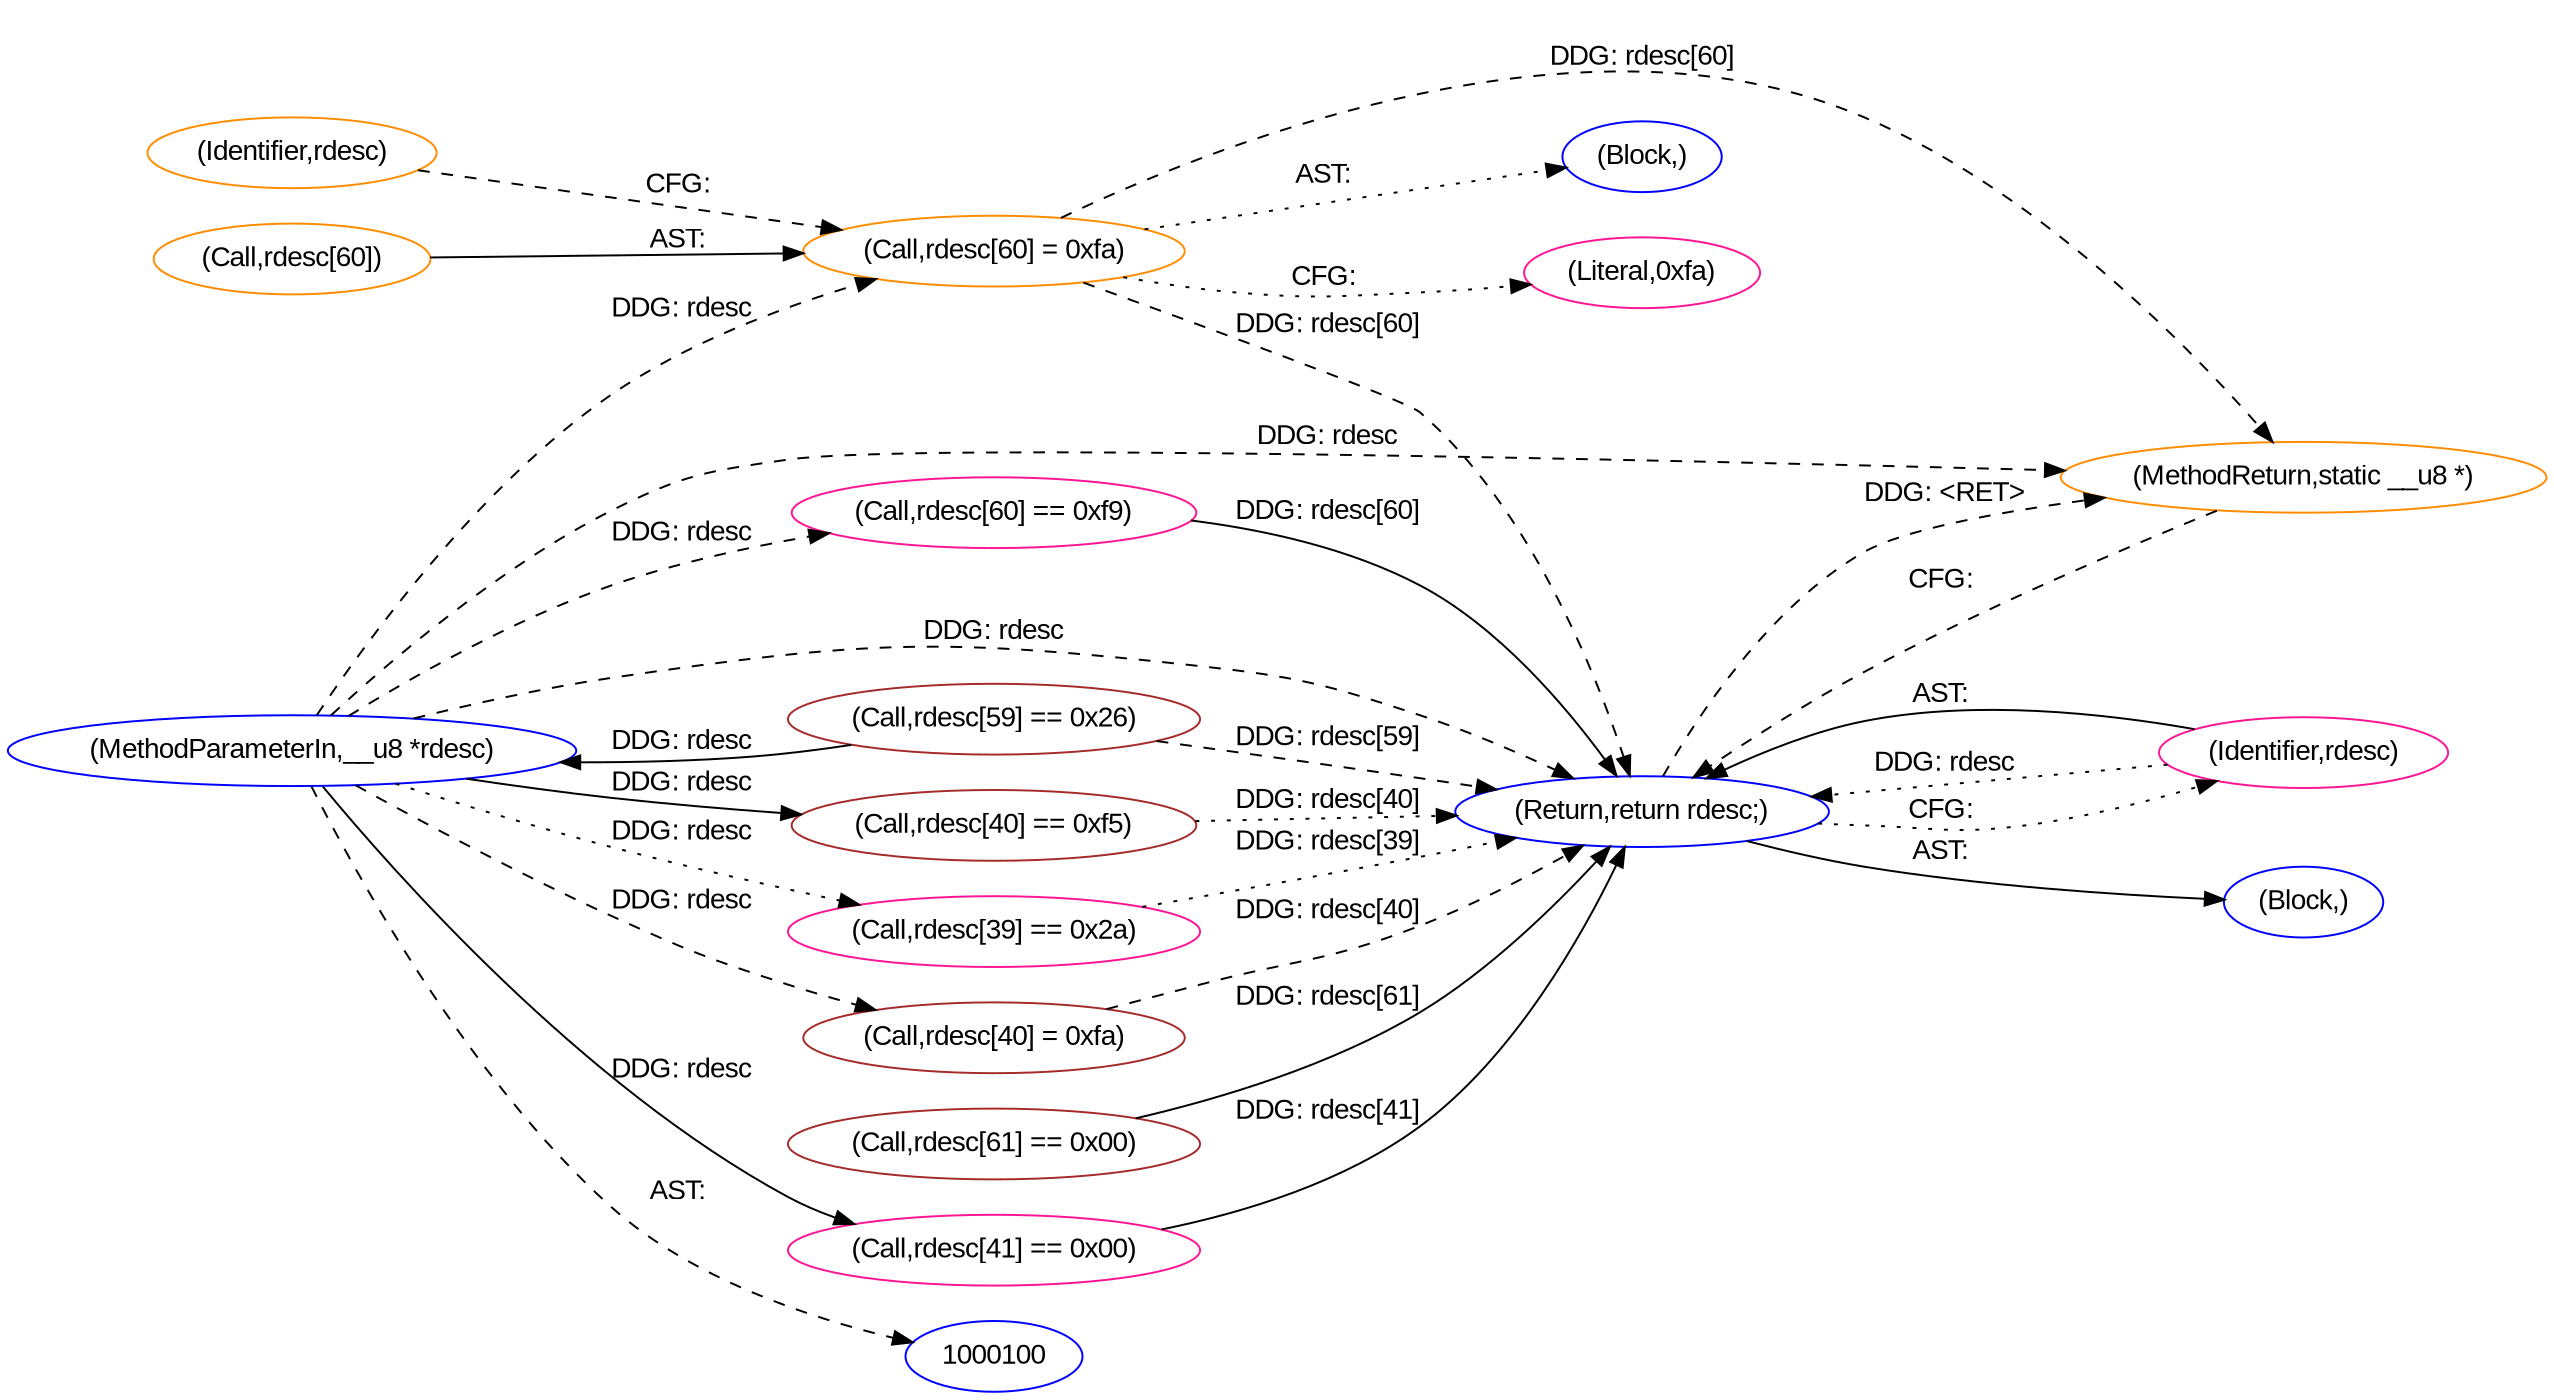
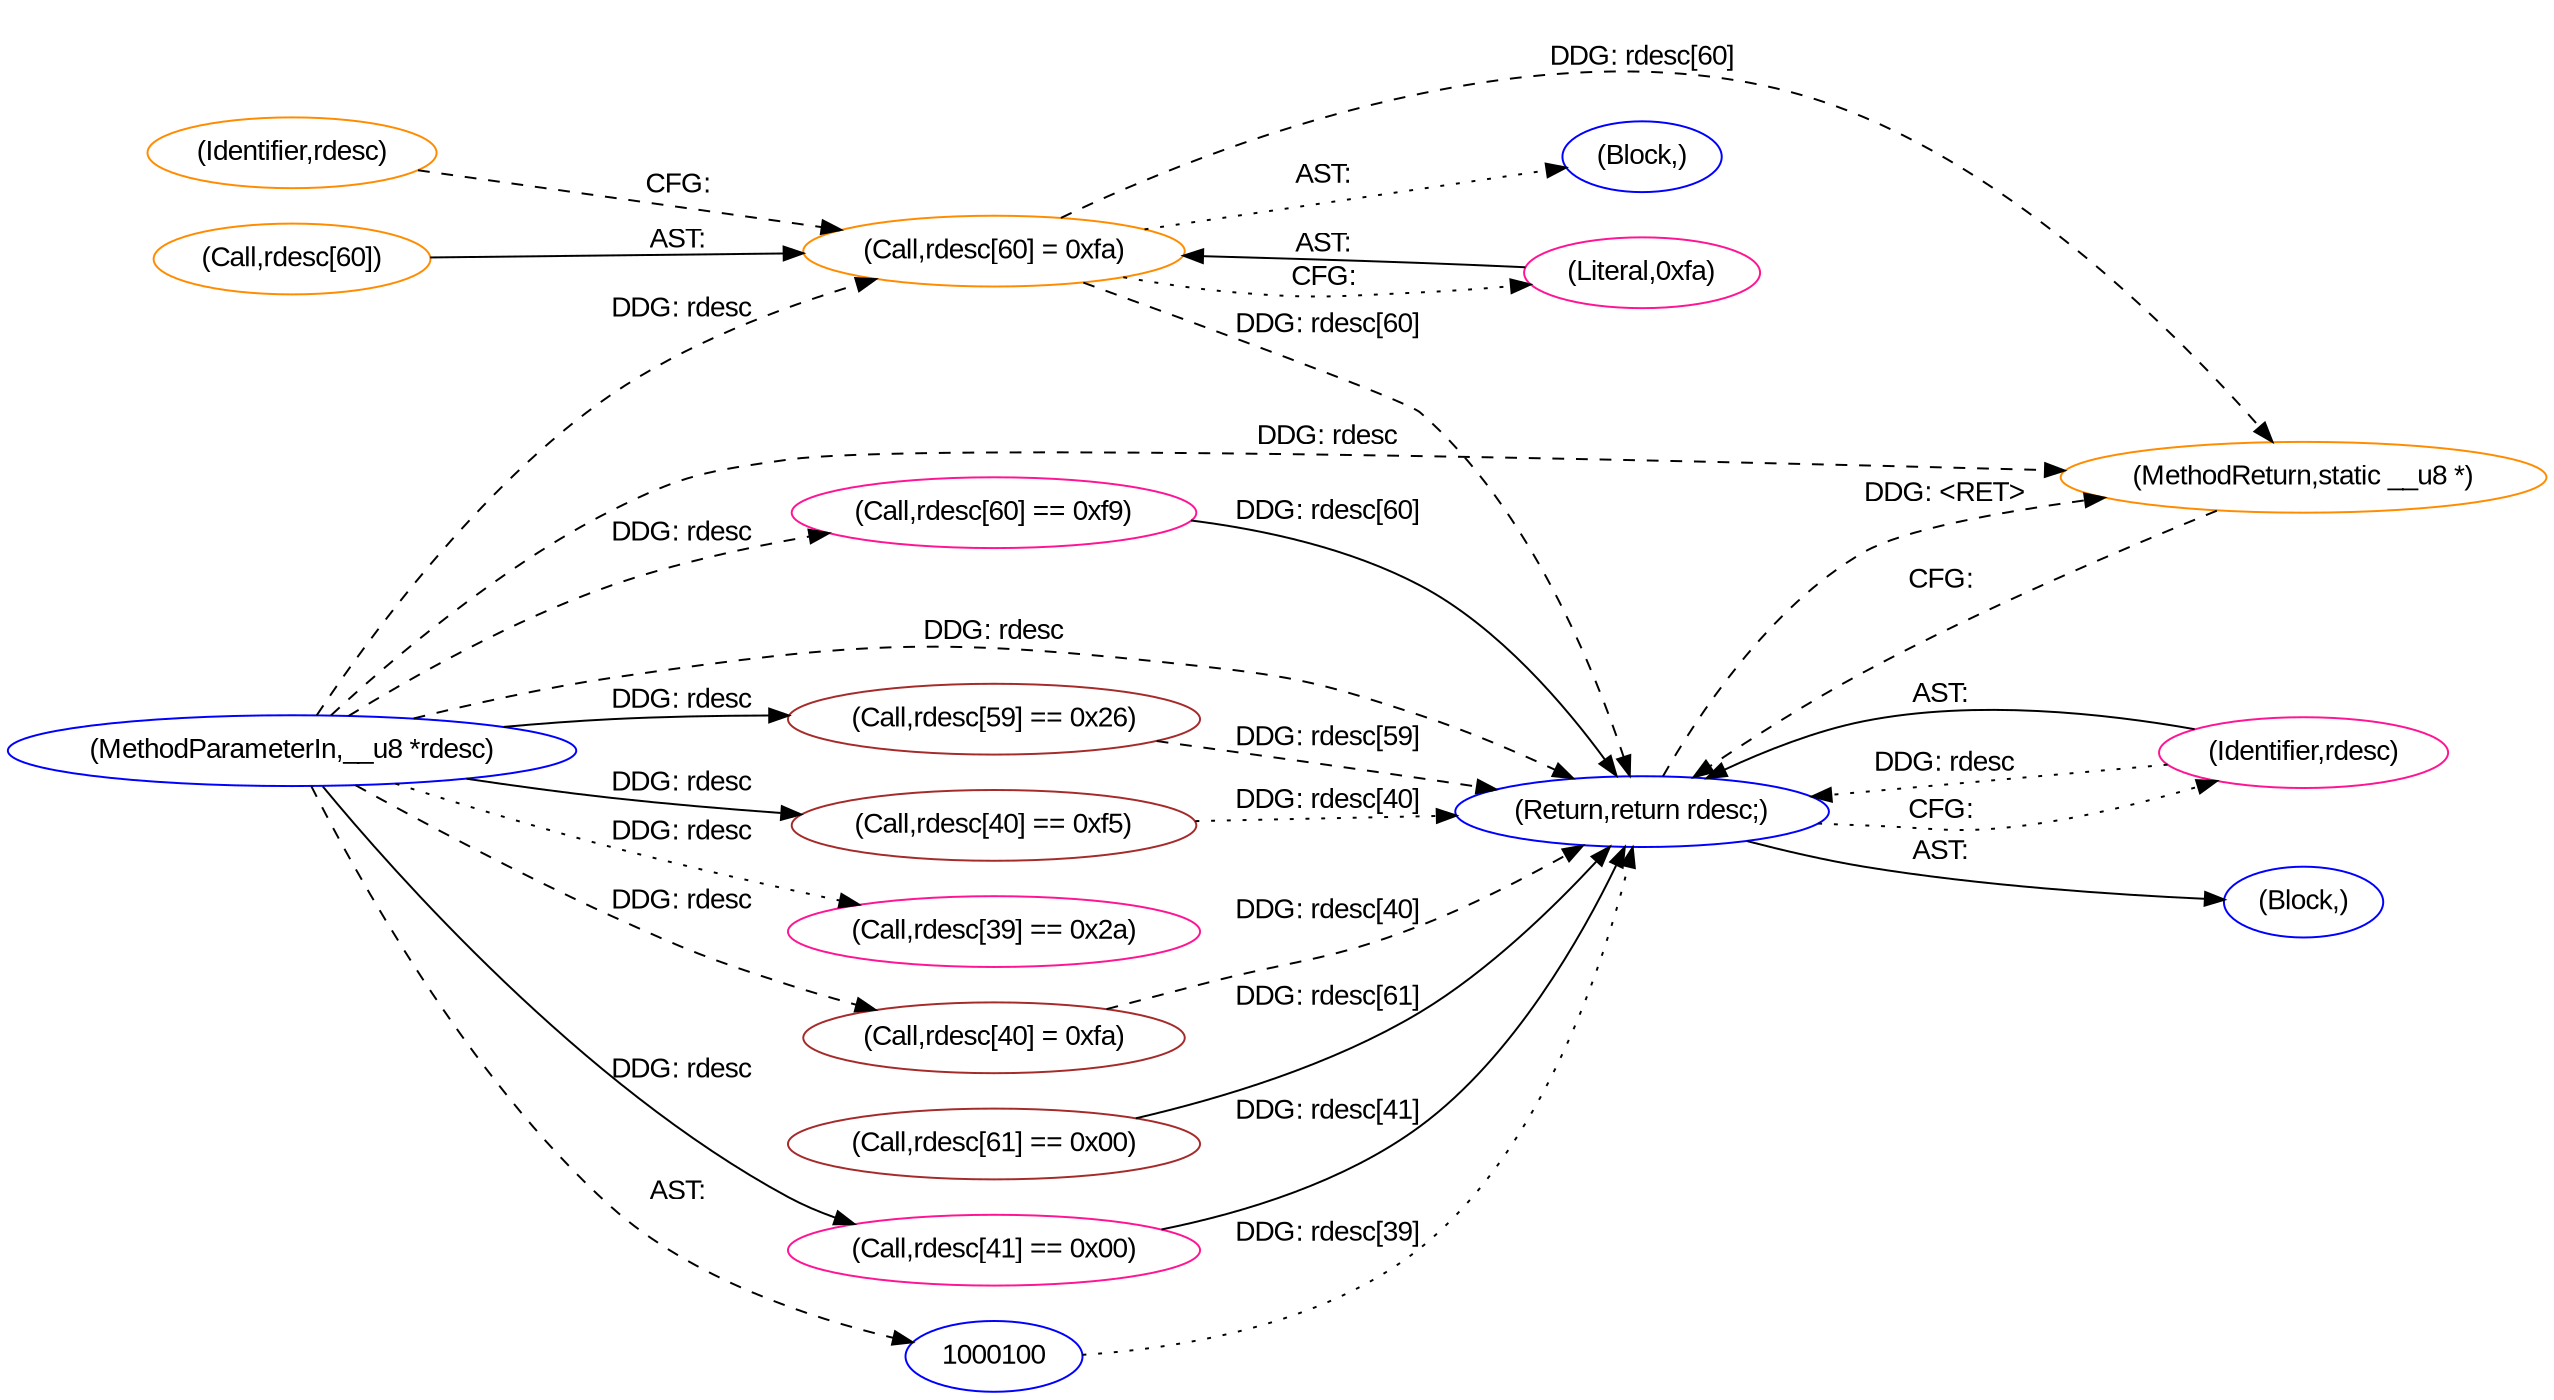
edge "(Literal,0xfa)" -> "(Call,rdesc[60] = 0xfa)": added, label "AST:"
edge "(Call,rdesc[59] == 0x26)" -> "(MethodParameterIn,__u8 *rdesc)": reversed
edge "(Call,rdesc[39] == 0x2a)" -> "(Return,return rdesc;)": now "1000100" -> "(Return,return rdesc;)"
